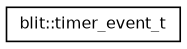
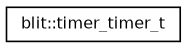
node "blit::timer_event_t": label "blit::timer_event_t" -> "blit::timer_timer_t"
